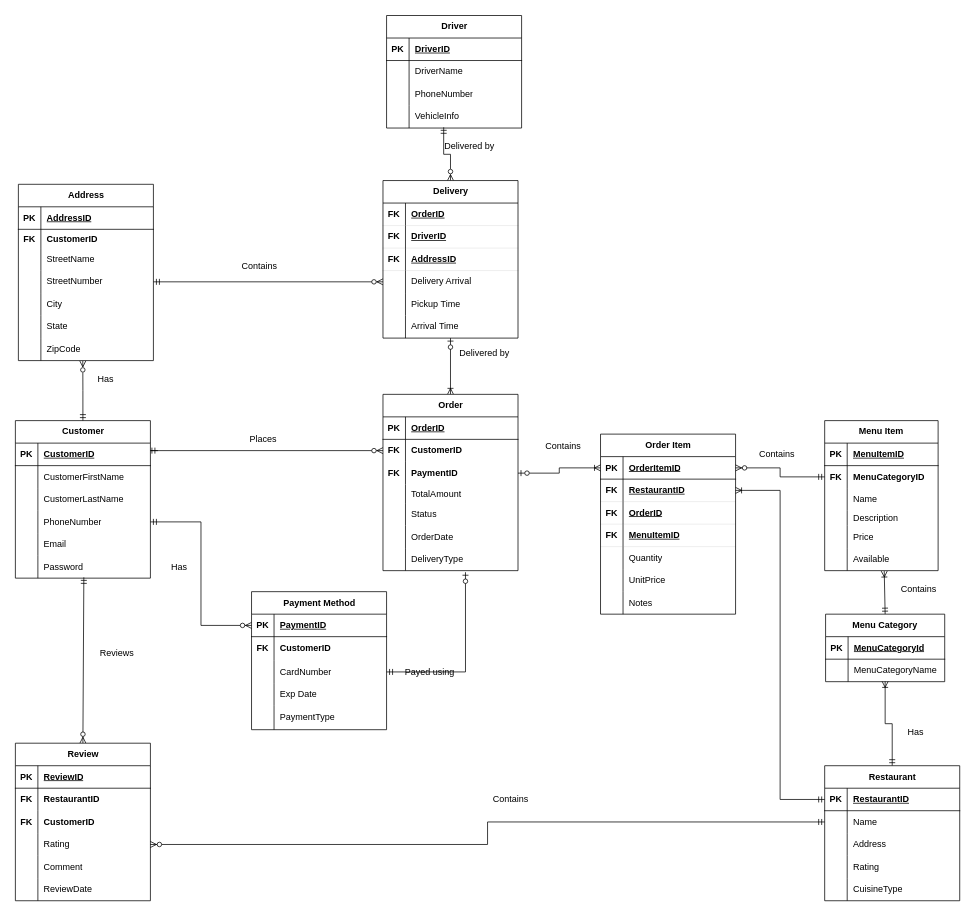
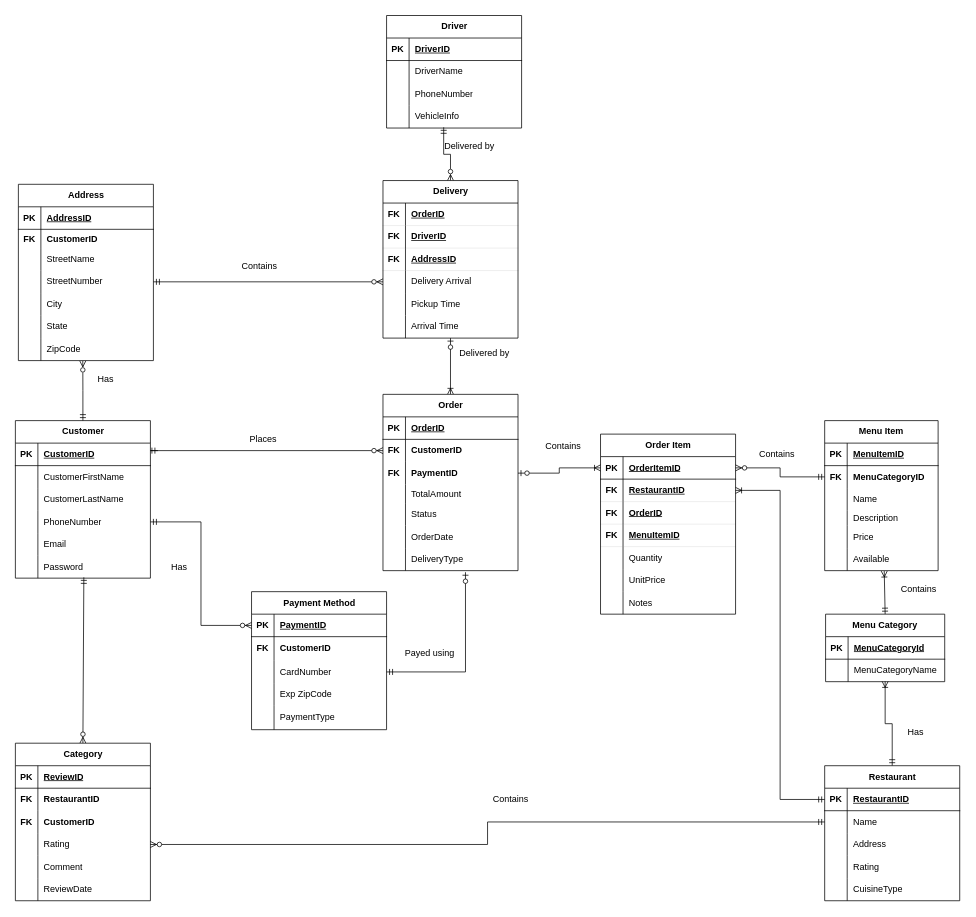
node "Reviews": removed
node "Payed using": moved (429, 672) -> (429, 653)
node "Exp Date": label "Exp Date" -> "Exp ZipCode"
node "Review": label "Review" -> "Category"
